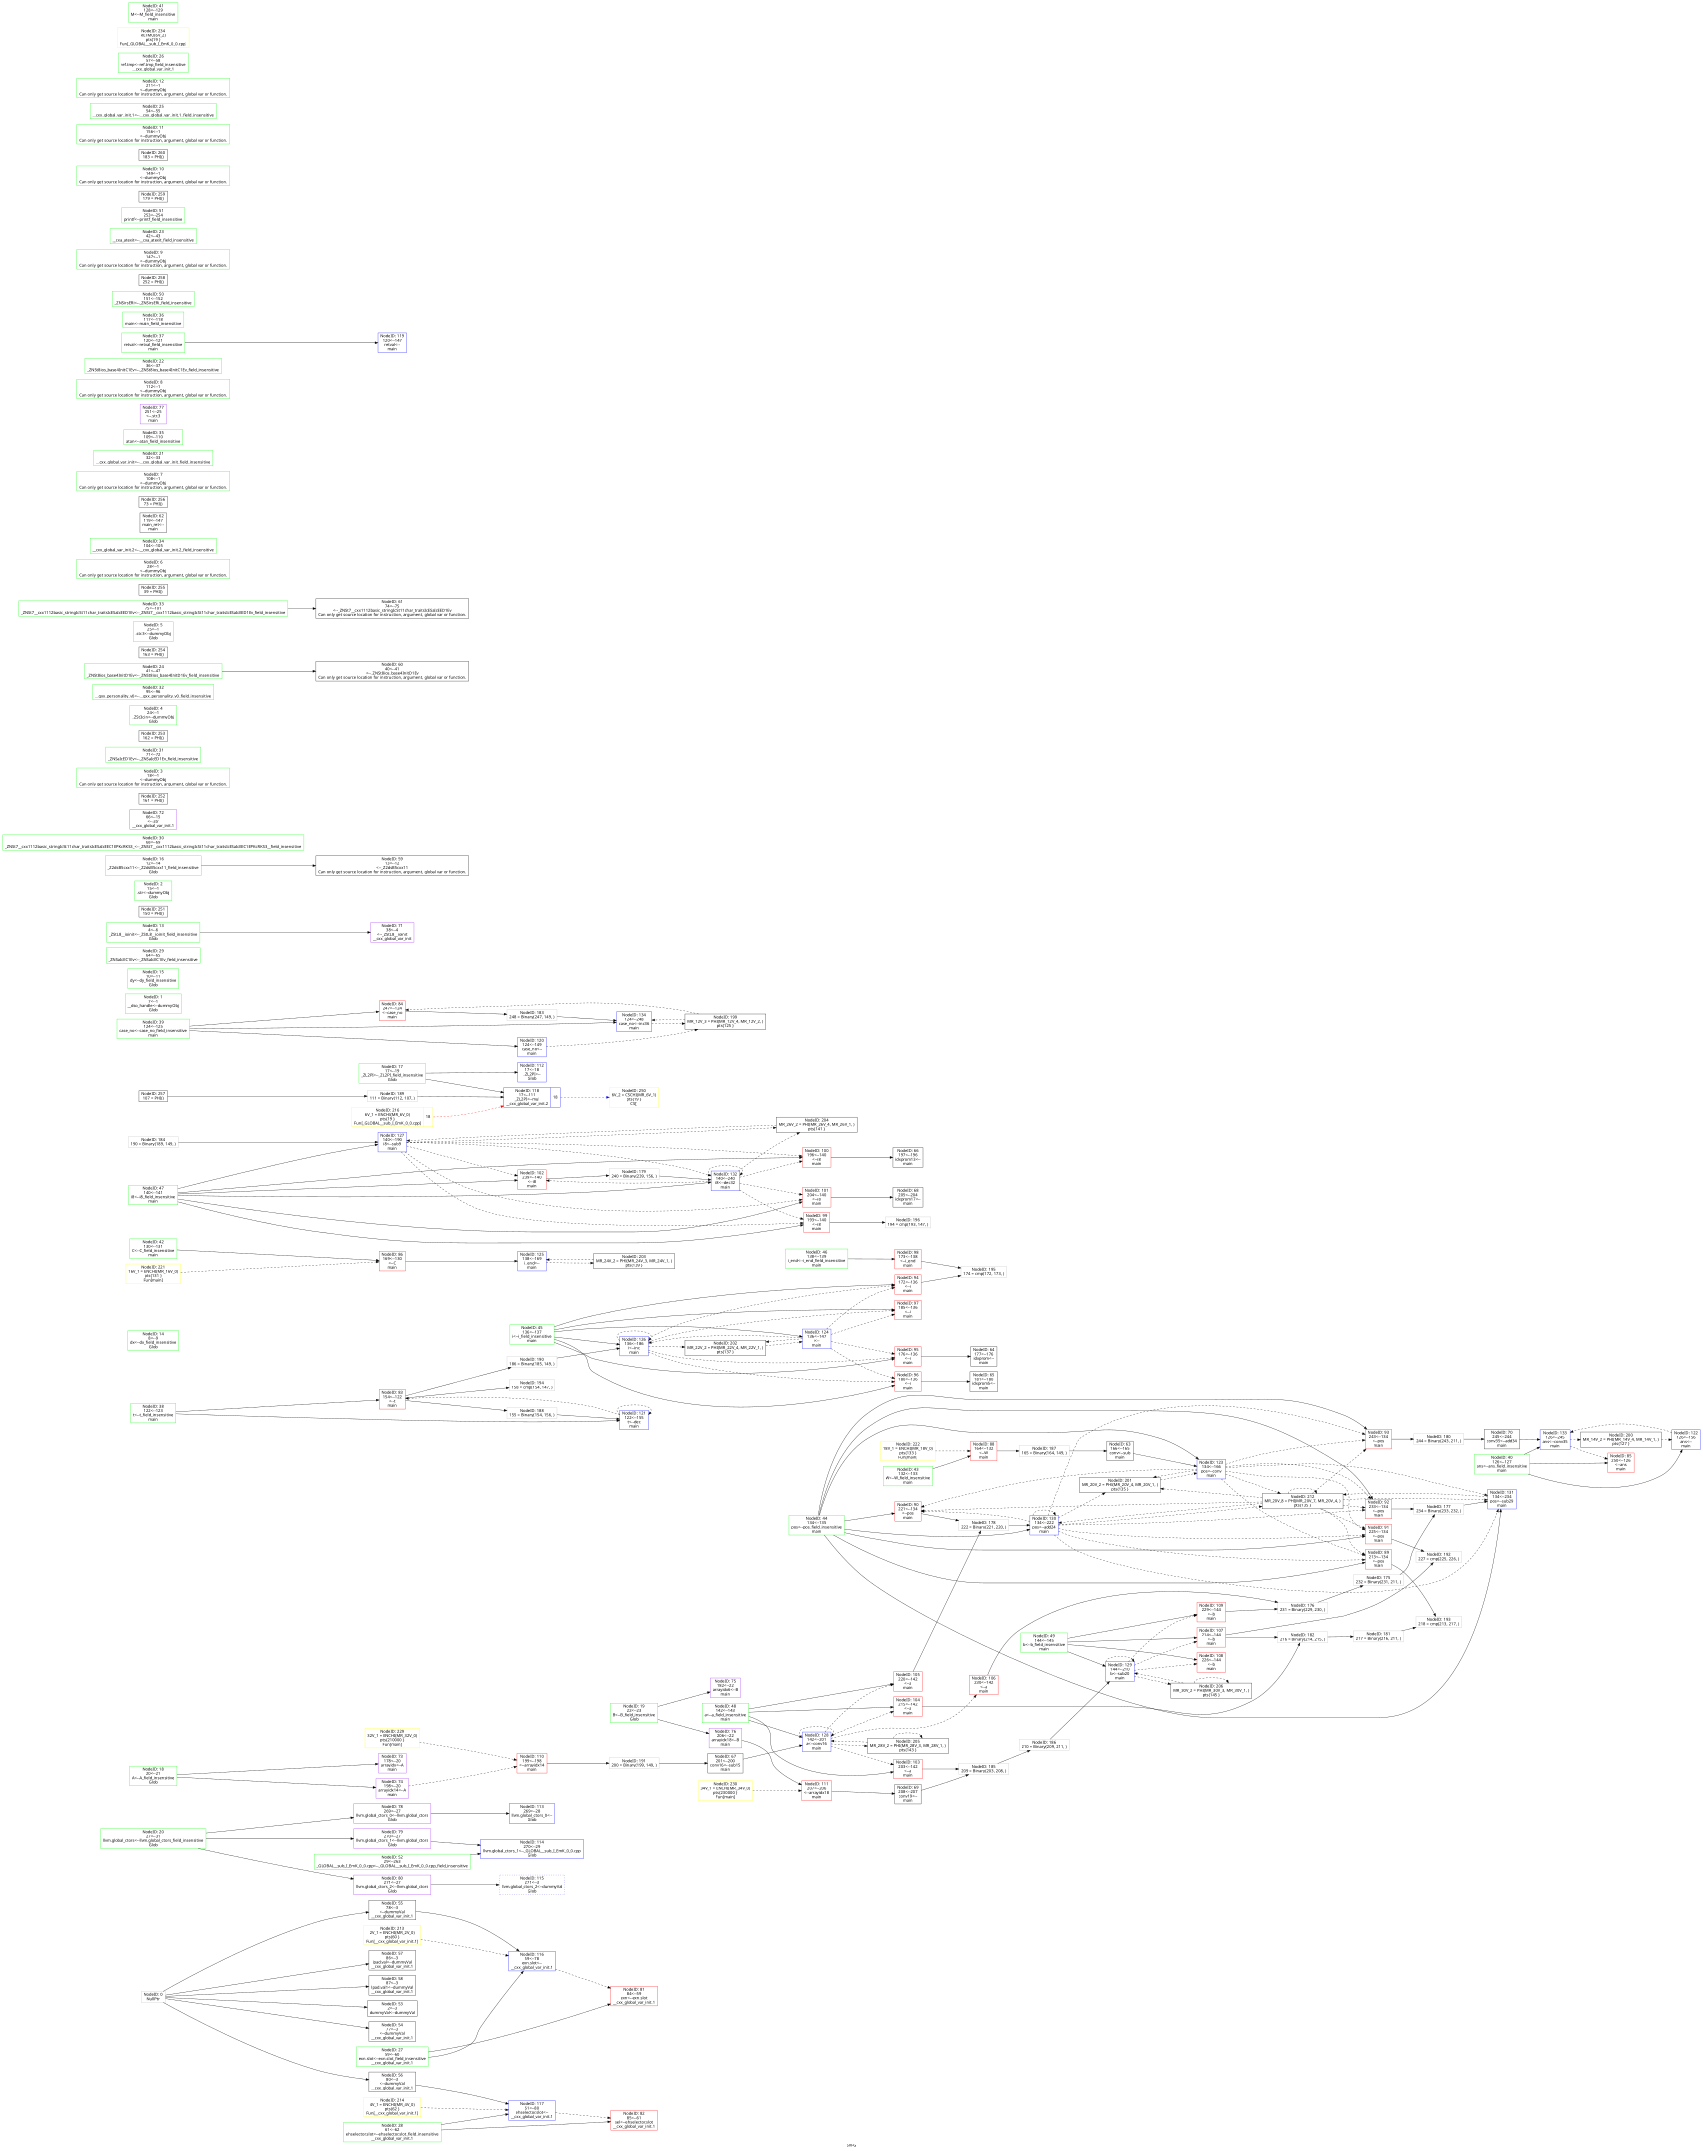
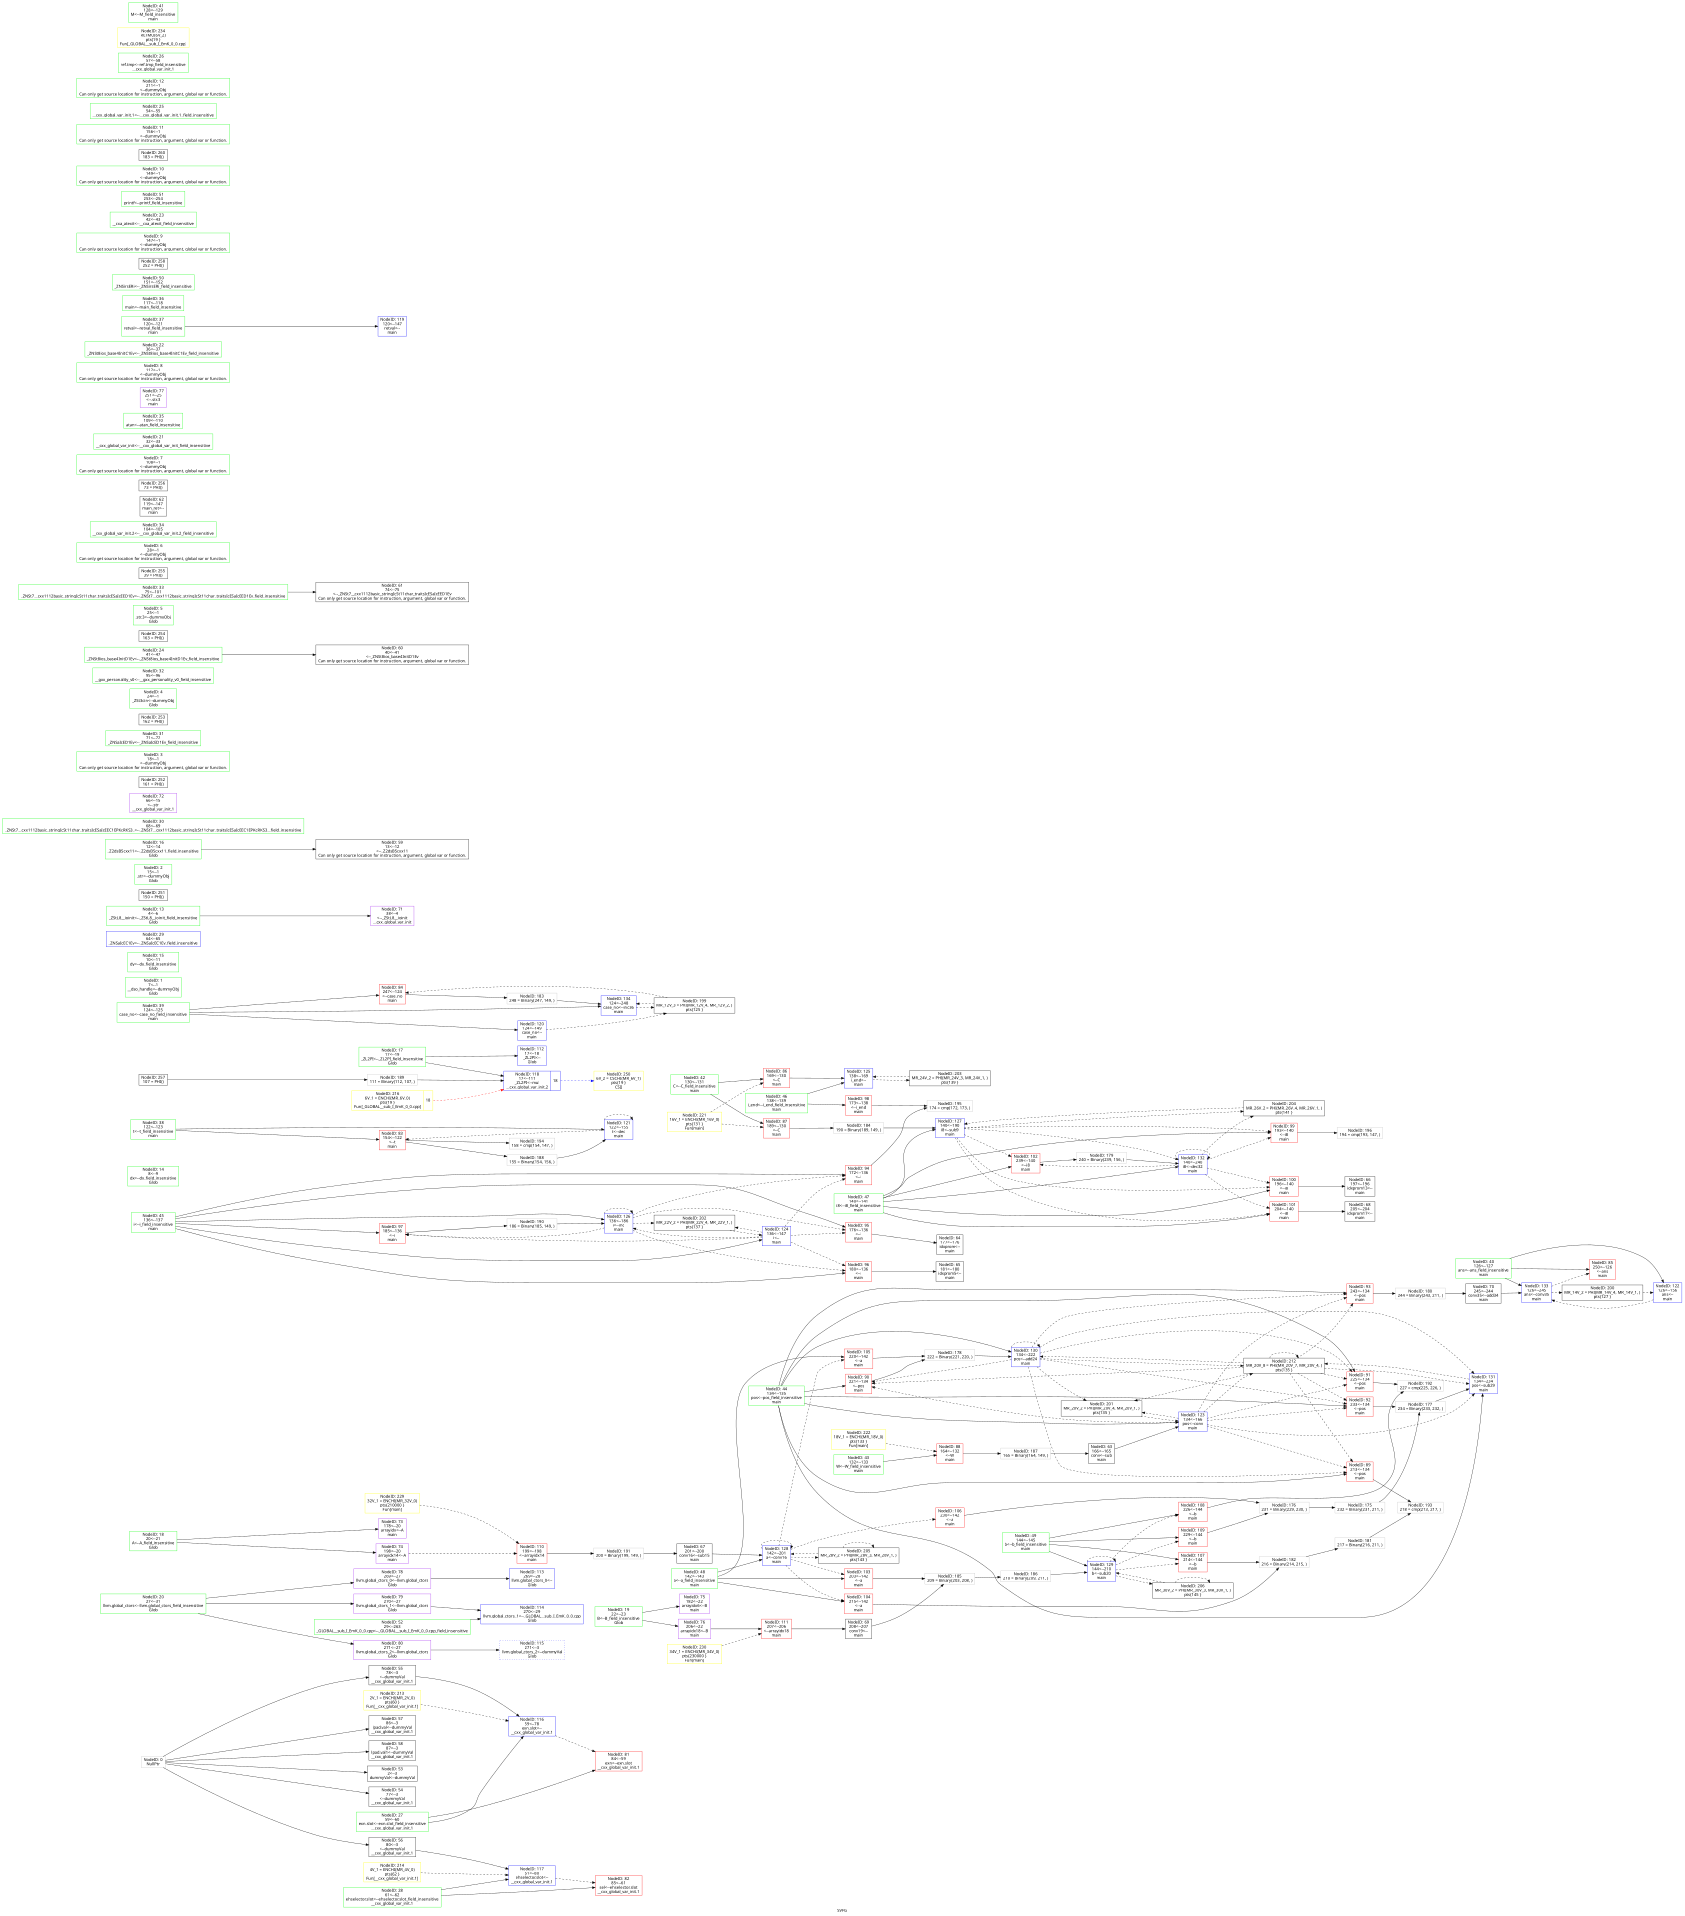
node "NodeID: 259": removed
node "NodeID: 29": color green -> blue
edge "NodeID: 46" -> "NodeID: 125": added
node "NodeID: 87": added
edge "NodeID: 83" -> "NodeID: 190": now "NodeID: 97" -> "NodeID: 190"
edge "NodeID: 107" -> "NodeID: 192": now "NodeID: 108" -> "NodeID: 192"
